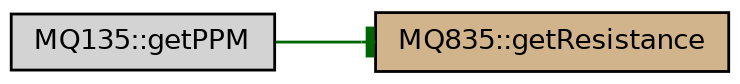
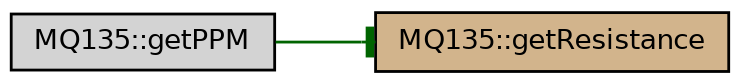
node "MQ835::getResistance": label "MQ835::getResistance" -> "MQ135::getResistance"
